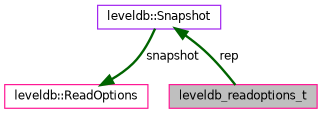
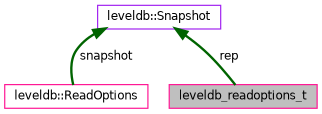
edge "leveldb::Snapshot" -> "leveldb::ReadOptions": reversed
